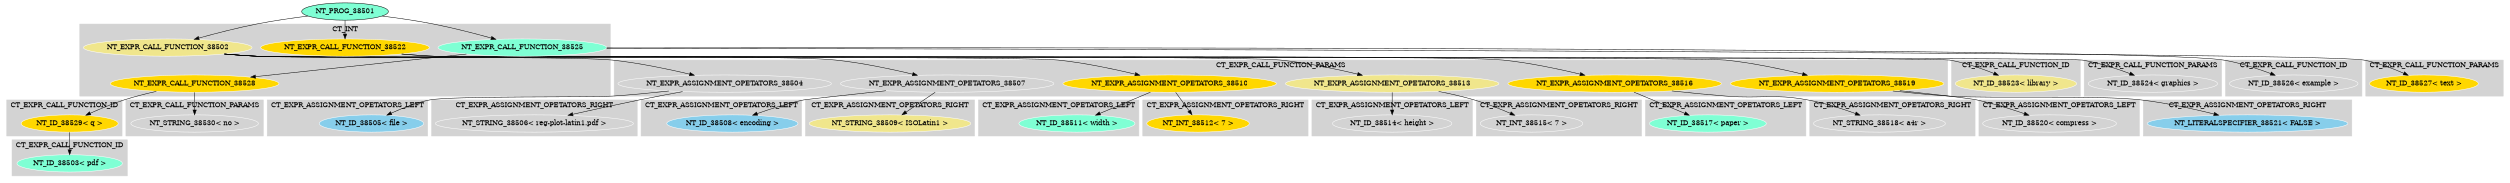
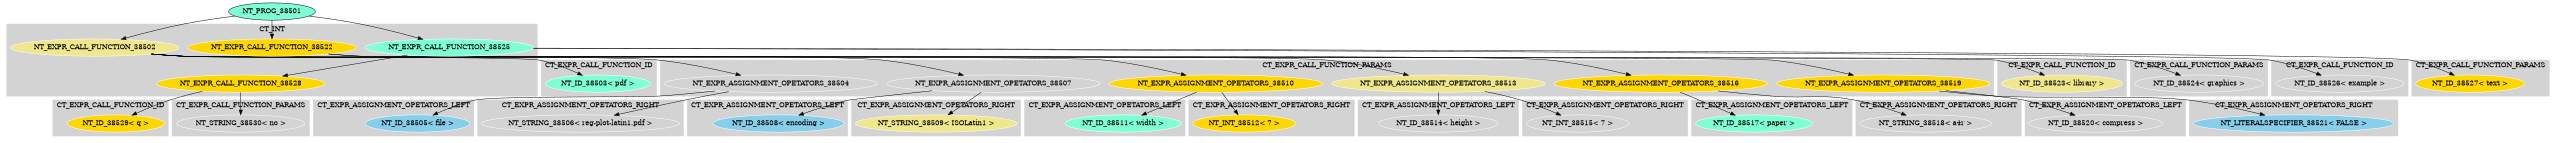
edge "NT_ID_38529< q >" -> "NT_ID_38503< pdf >": now "NT_EXPR_CALL_FUNCTION_38502" -> "NT_ID_38503< pdf >"
